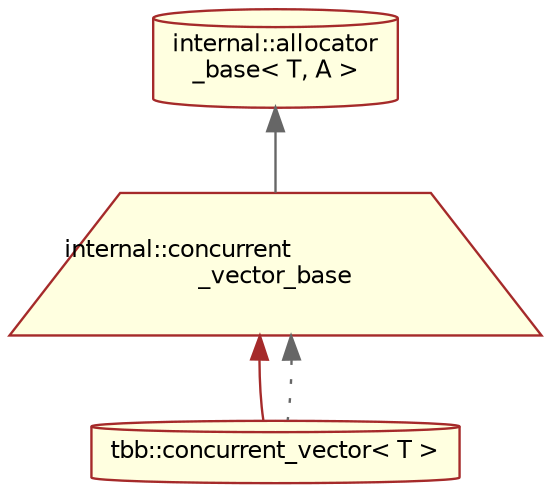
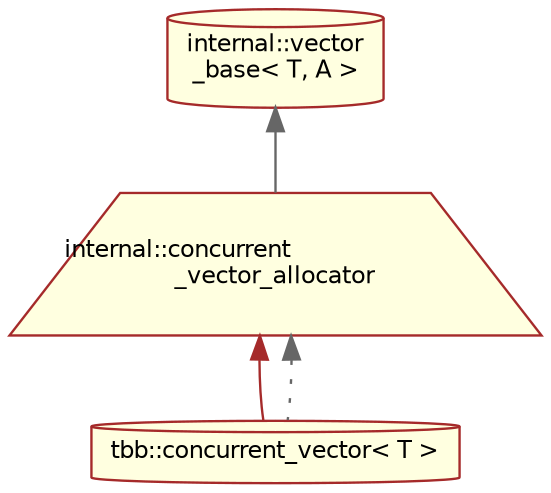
node "internal::allocator _base< T, A >": label "internal::allocator _base< T, A >" -> "internal::vector _base< T, A >"
node "internal::concurrent _vector_base": label "internal::concurrent _vector_base" -> "internal::concurrent _vector_allocator"
